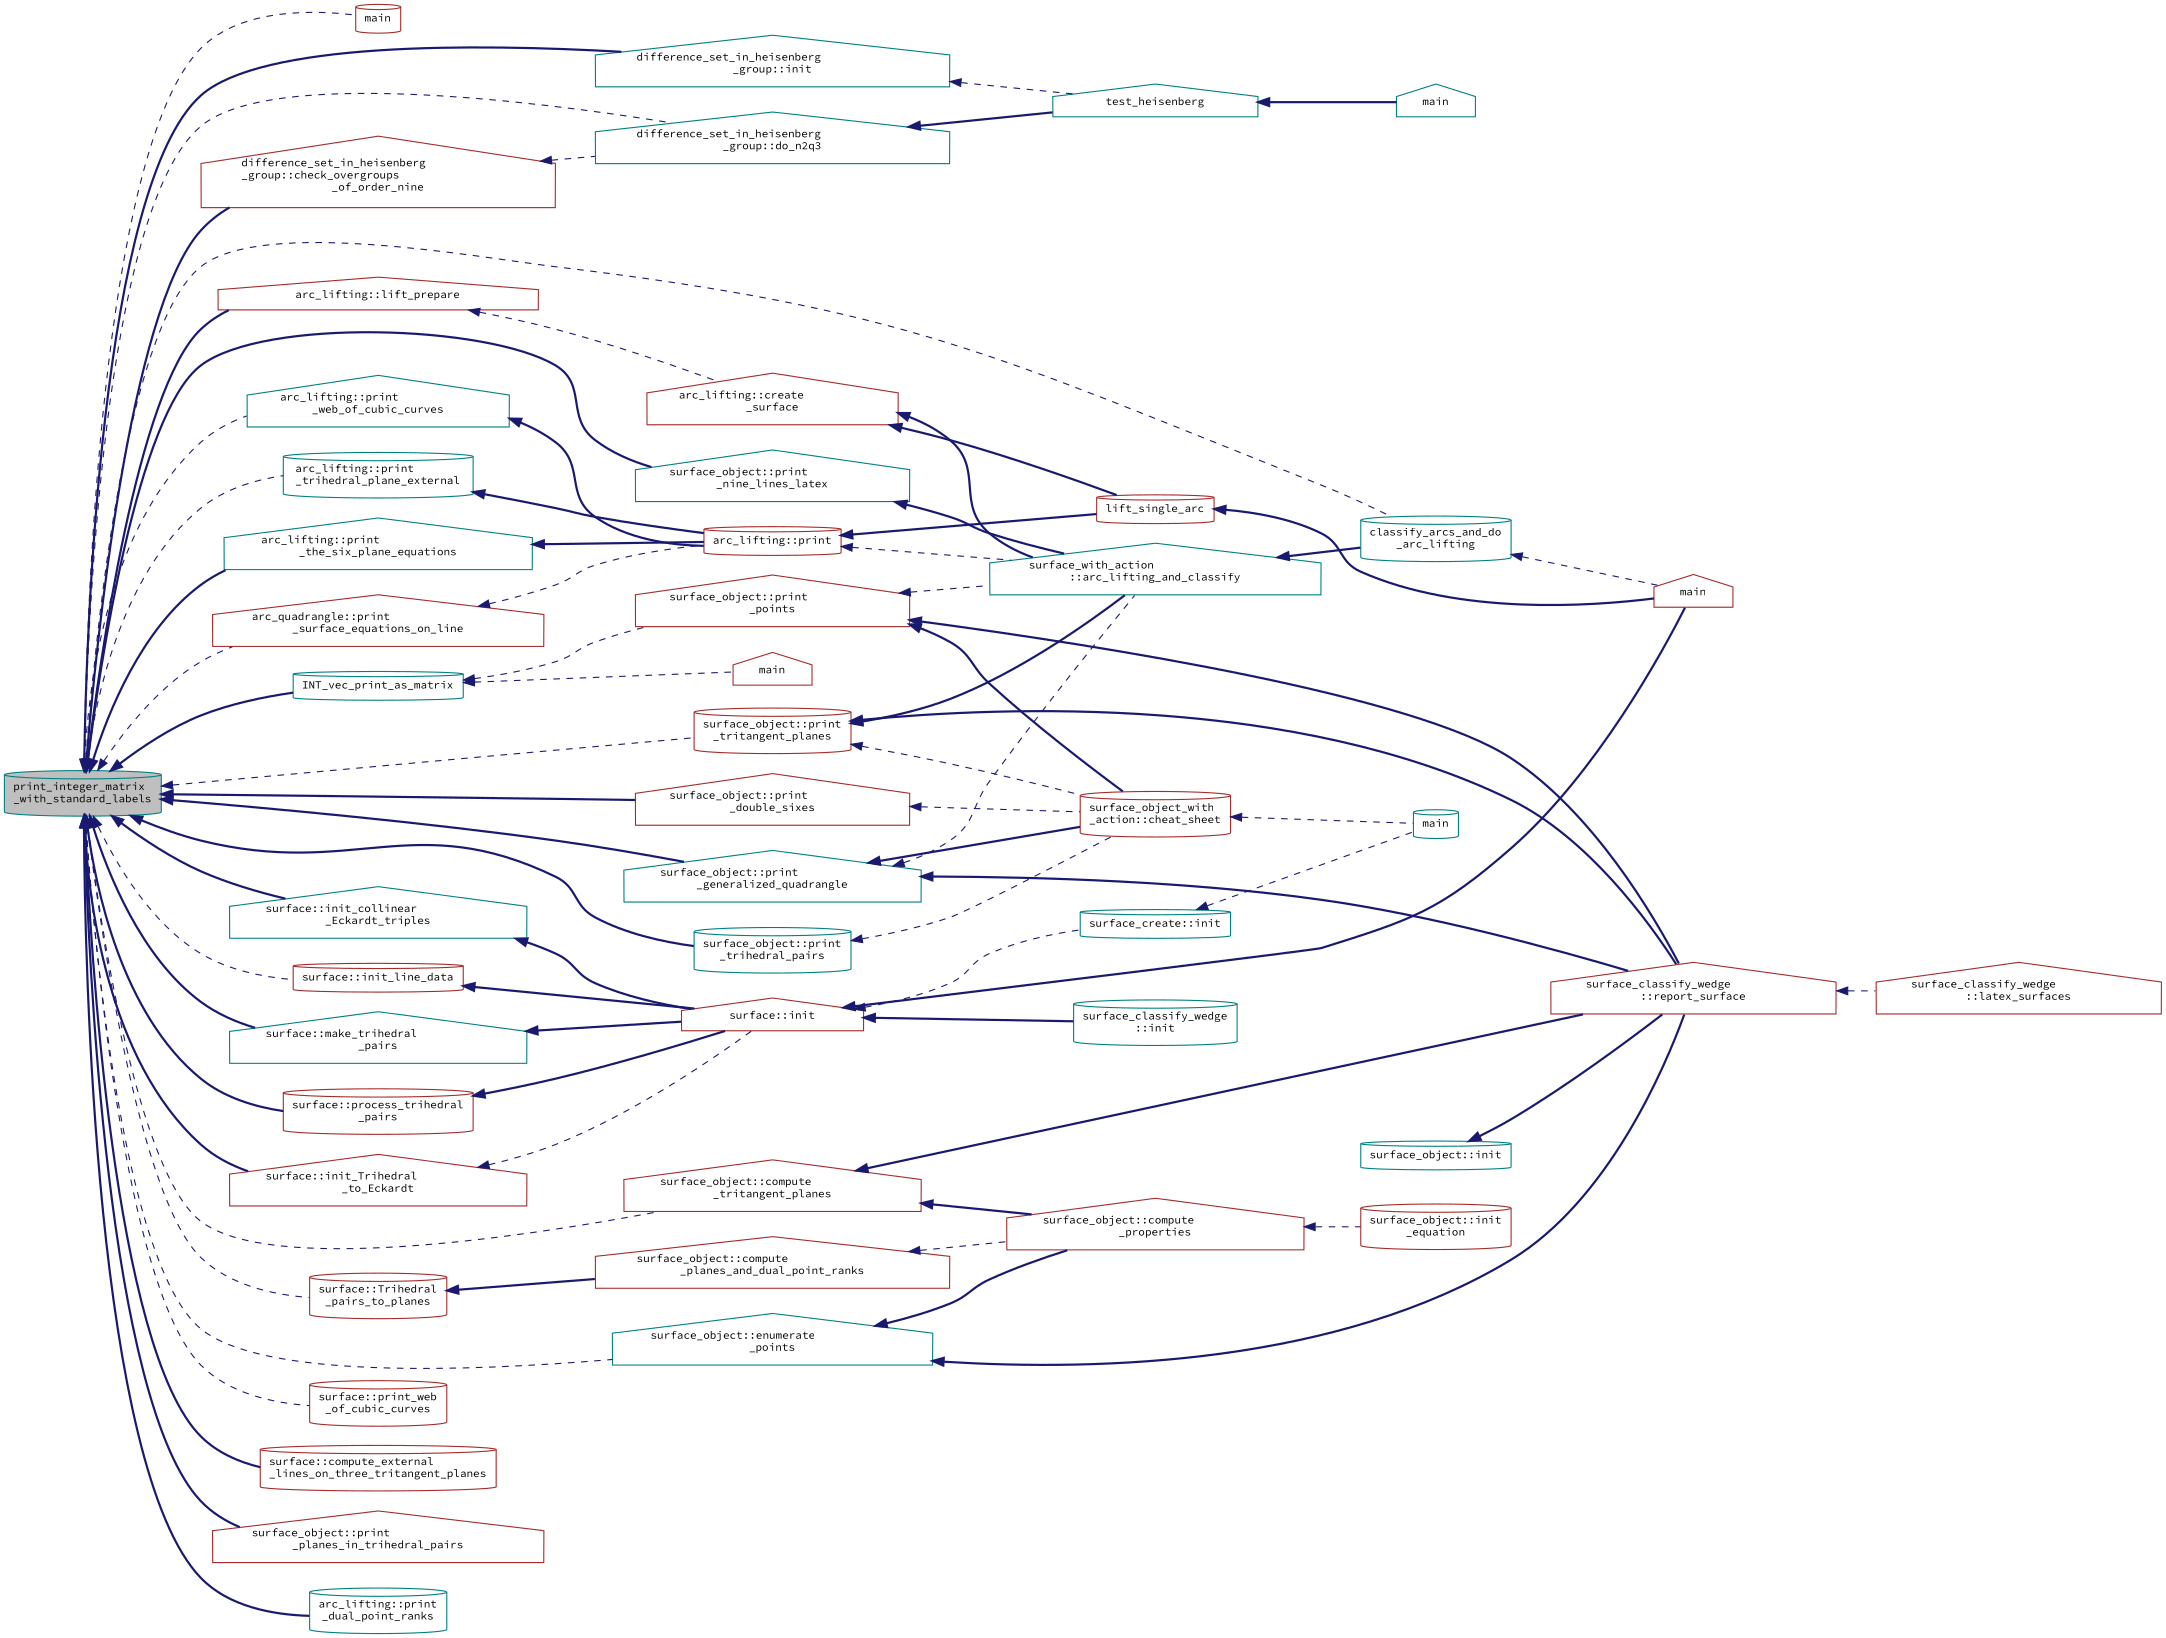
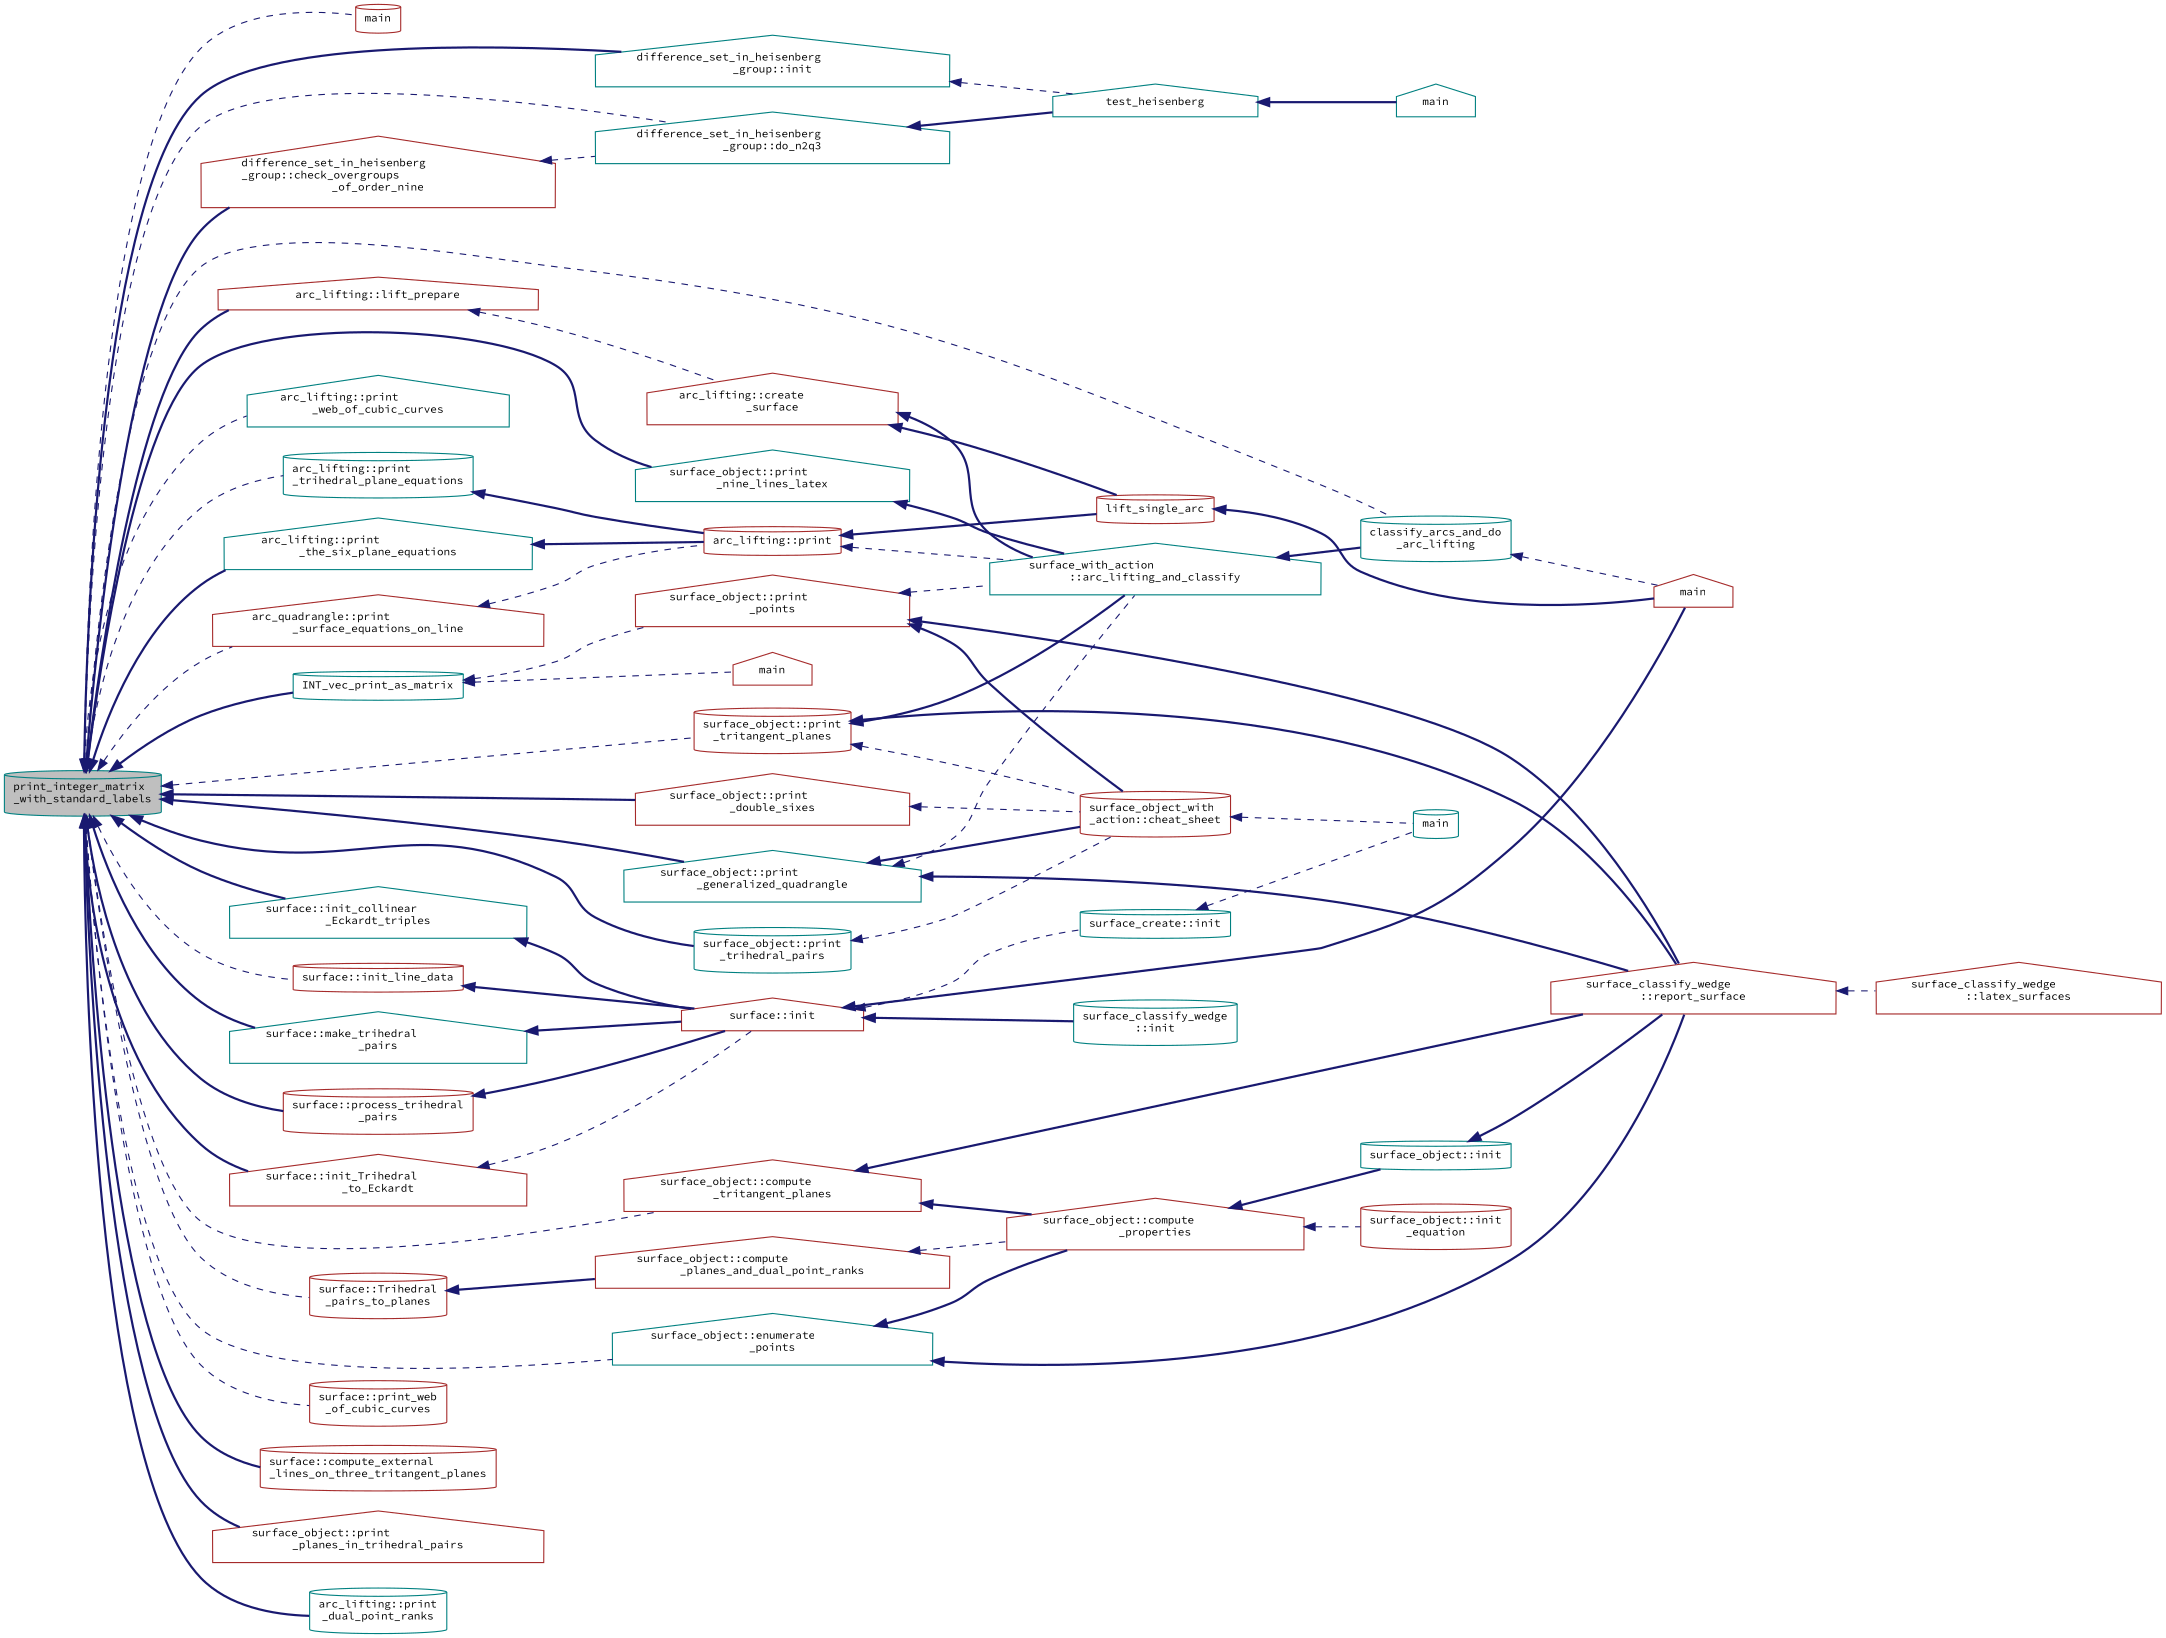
node "arc_lifting::print _trihedral_plane_external": label "arc_lifting::print _trihedral_plane_external" -> "arc_lifting::print _trihedral_plane_equations"
edge "arc_lifting::print" -> "arc_lifting::print _web_of_cubic_curves": removed
edge "surface_object::init" -> "surface_object::compute _properties": added
